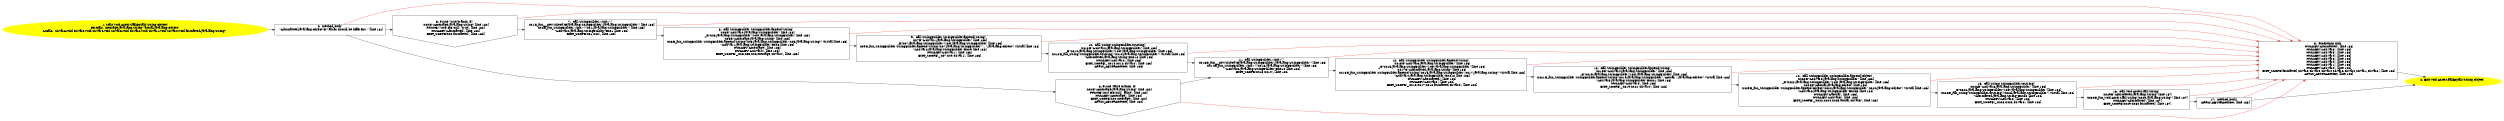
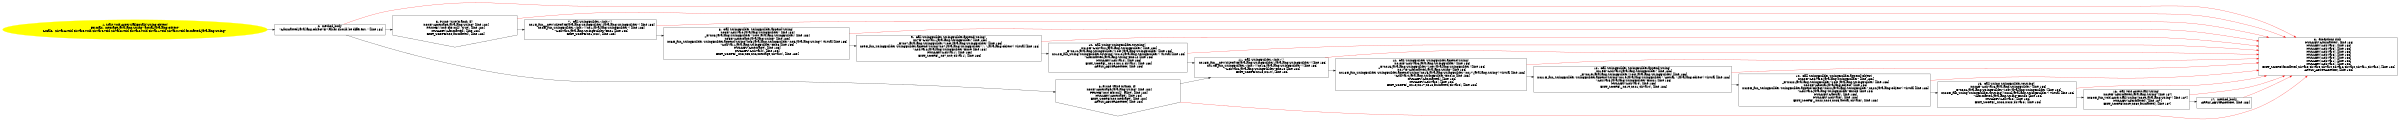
node "2: Exit void Assert.failEquals(String,Object)": removed
